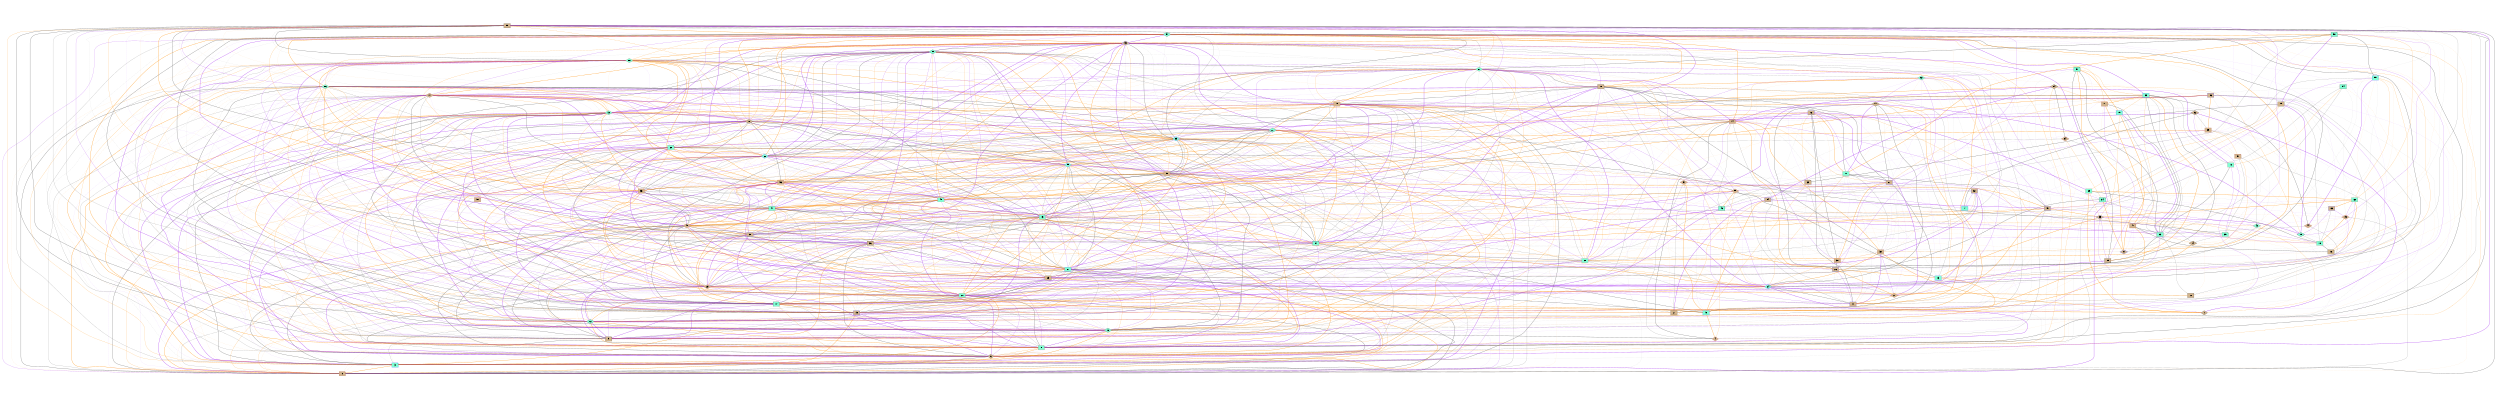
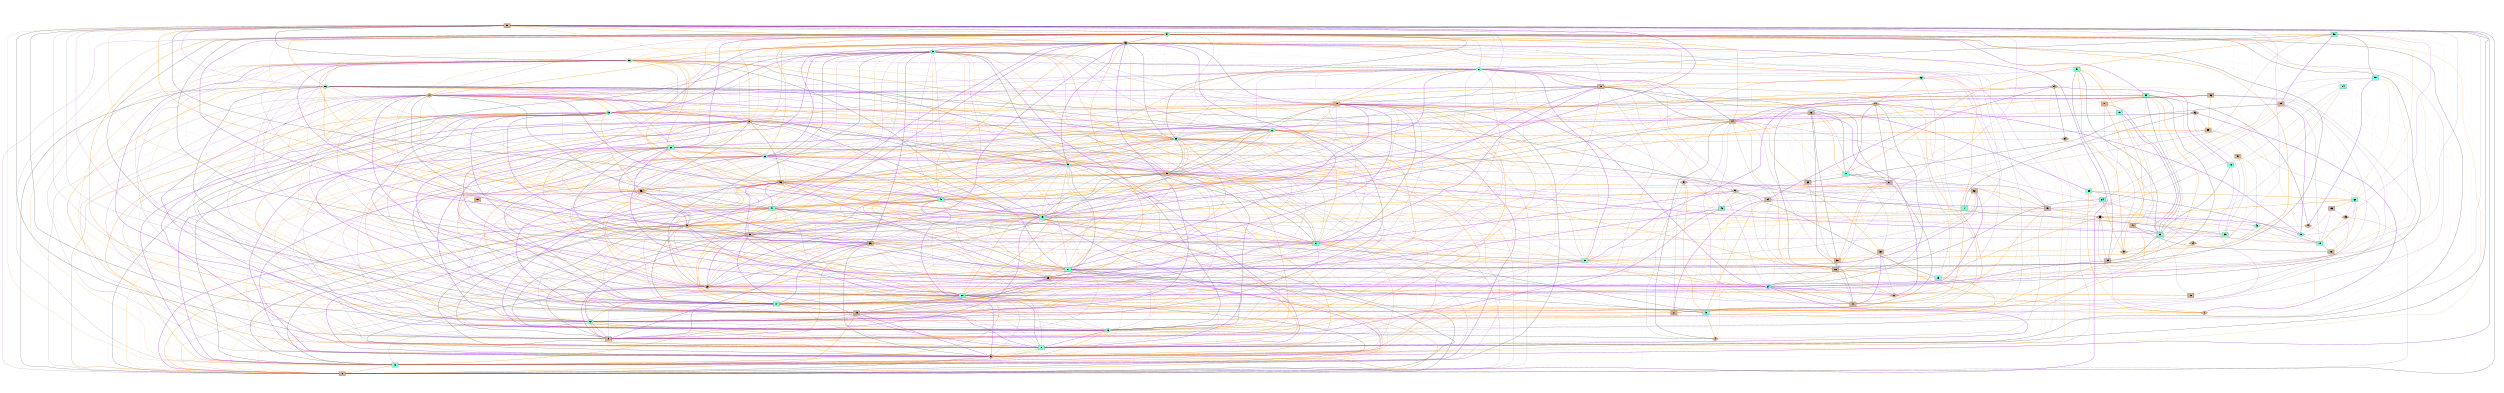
edge "32" -> "78": removed
edge "37" -> "48": style bold -> solid
